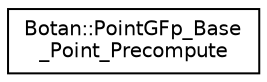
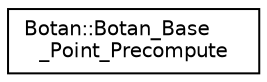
node "Botan::PointGFp_Base _Point_Precompute": label "Botan::PointGFp_Base _Point_Precompute" -> "Botan::Botan_Base _Point_Precompute"
